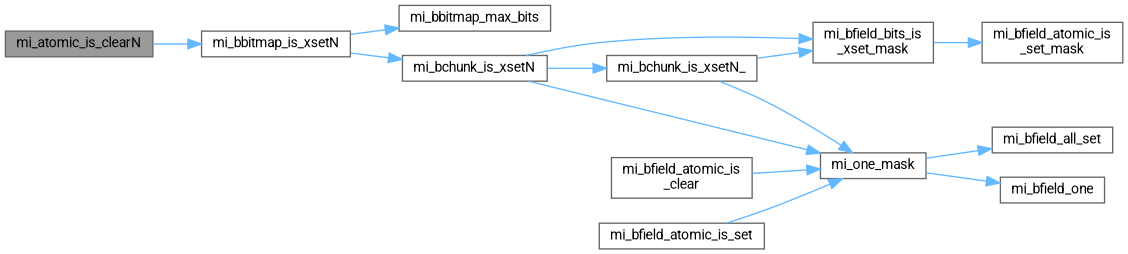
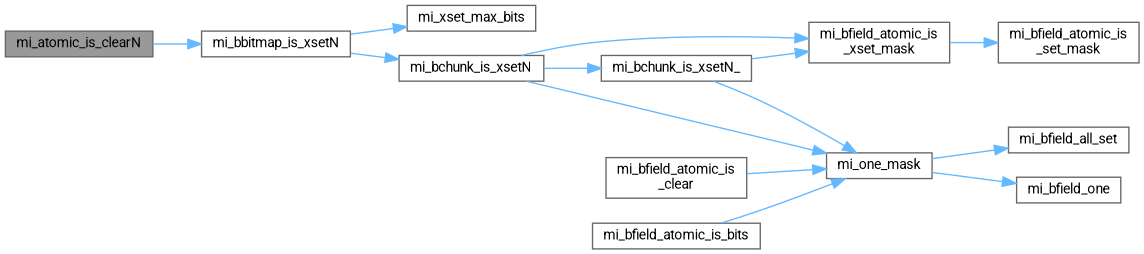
node "mi_bbitmap_max_bits": label "mi_bbitmap_max_bits" -> "mi_xset_max_bits"
node "mi_bfield_bits_is _xset_mask": label "mi_bfield_bits_is _xset_mask" -> "mi_bfield_atomic_is _xset_mask"
node "mi_bfield_atomic_is_set": label "mi_bfield_atomic_is_set" -> "mi_bfield_atomic_is_bits"
